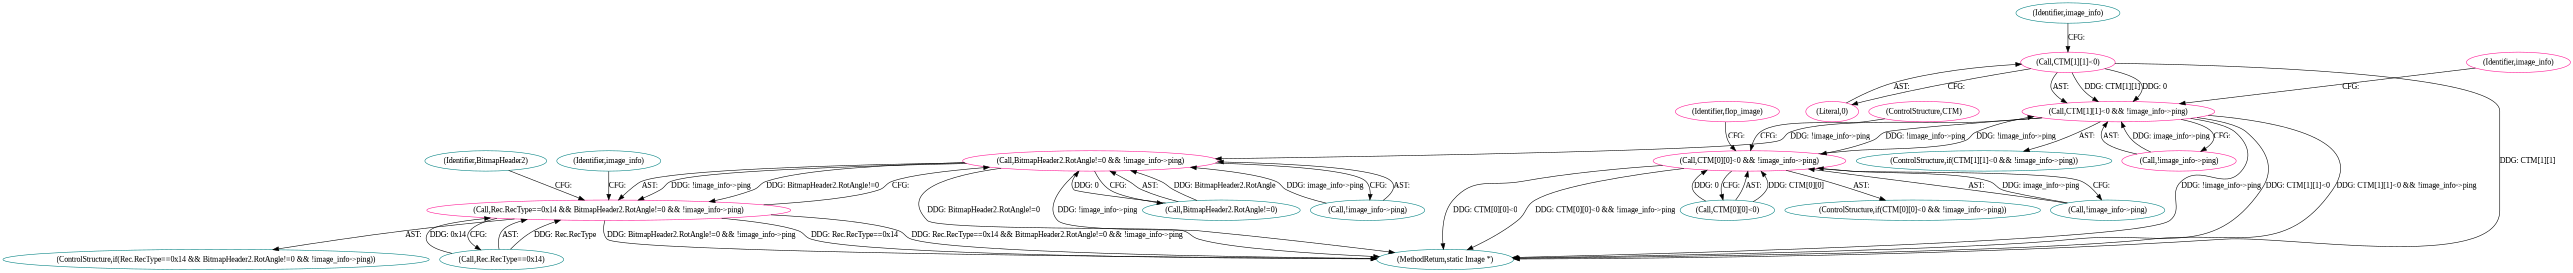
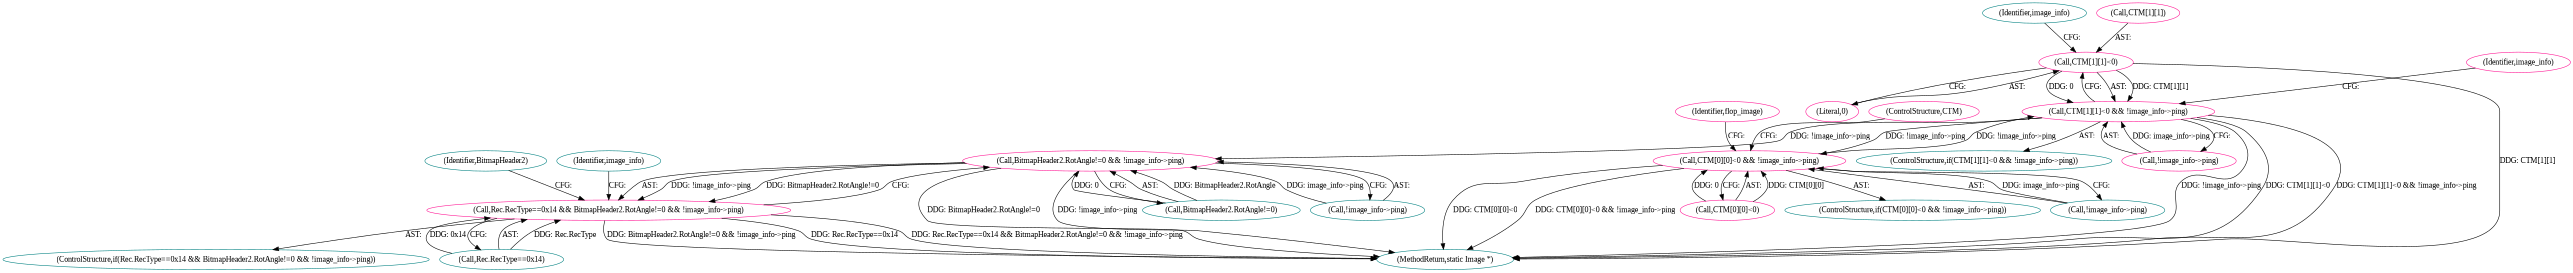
node "(Call,CTM[1][1])": added
edge "(Call,CTM[1][1]<0 && !image_info->ping)" -> "(Call,CTM[1][1]<0)": added, label "CFG:"
node "(Call,CTM[0][0]<0)": color teal -> deeppink
